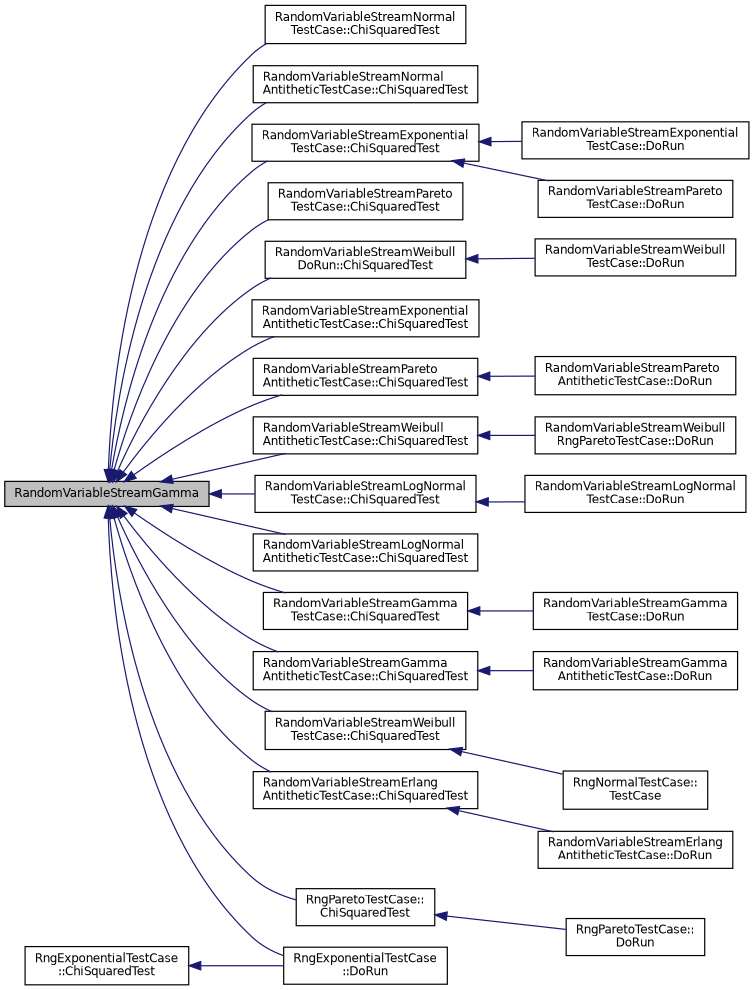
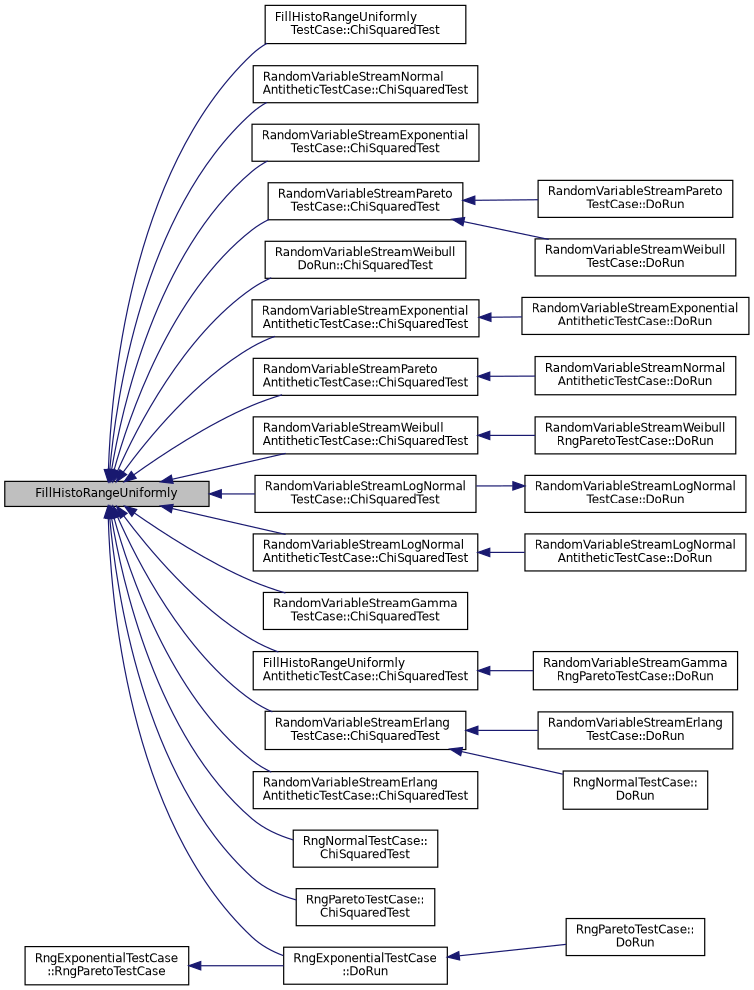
node "RandomVariableStreamNormal TestCase::ChiSquaredTest": label "RandomVariableStreamNormal TestCase::ChiSquaredTest" -> "FillHistoRangeUniformly TestCase::ChiSquaredTest"
node "RandomVariableStreamExponential TestCase::DoRun": removed
edge "RandomVariableStreamPareto TestCase::DoRun" -> "RandomVariableStreamExponential TestCase::ChiSquaredTest": now "RandomVariableStreamPareto TestCase::DoRun" -> "RandomVariableStreamPareto TestCase::ChiSquaredTest"
edge "RandomVariableStreamWeibull TestCase::DoRun" -> "RandomVariableStreamWeibull DoRun::ChiSquaredTest": now "RandomVariableStreamWeibull TestCase::DoRun" -> "RandomVariableStreamPareto TestCase::ChiSquaredTest"
node "RandomVariableStreamExponential AntitheticTestCase::DoRun": added
node "RandomVariableStreamPareto AntitheticTestCase::DoRun": label "RandomVariableStreamPareto AntitheticTestCase::DoRun" -> "RandomVariableStreamNormal AntitheticTestCase::DoRun"
node "RandomVariableStreamGamma": label "RandomVariableStreamGamma" -> "FillHistoRangeUniformly"
edge "RandomVariableStreamLogNormal TestCase::DoRun" -> "RandomVariableStreamLogNormal TestCase::ChiSquaredTest": reversed
node "RandomVariableStreamLogNormal AntitheticTestCase::DoRun": added
node "RandomVariableStreamGamma TestCase::DoRun": removed
node "RandomVariableStreamGamma AntitheticTestCase::ChiSquaredTest": label "RandomVariableStreamGamma AntitheticTestCase::ChiSquaredTest" -> "FillHistoRangeUniformly AntitheticTestCase::ChiSquaredTest"
node "RandomVariableStreamGamma AntitheticTestCase::DoRun": label "RandomVariableStreamGamma AntitheticTestCase::DoRun" -> "RandomVariableStreamGamma RngParetoTestCase::DoRun"
node "RandomVariableStreamWeibull TestCase::ChiSquaredTest": label "RandomVariableStreamWeibull TestCase::ChiSquaredTest" -> "RandomVariableStreamErlang TestCase::ChiSquaredTest"
node "RandomVariableStreamErlang TestCase::DoRun": added
node "RngNormalTestCase:: TestCase": label "RngNormalTestCase:: TestCase" -> "RngNormalTestCase:: DoRun"
node "RngNormalTestCase:: ChiSquaredTest": added
node "RandomVariableStreamErlang AntitheticTestCase::DoRun": removed
edge "RngParetoTestCase:: DoRun" -> "RngParetoTestCase:: ChiSquaredTest": now "RngParetoTestCase:: DoRun" -> "RngExponentialTestCase ::DoRun"
node "RngExponentialTestCase ::ChiSquaredTest": label "RngExponentialTestCase ::ChiSquaredTest" -> "RngExponentialTestCase ::RngParetoTestCase"
